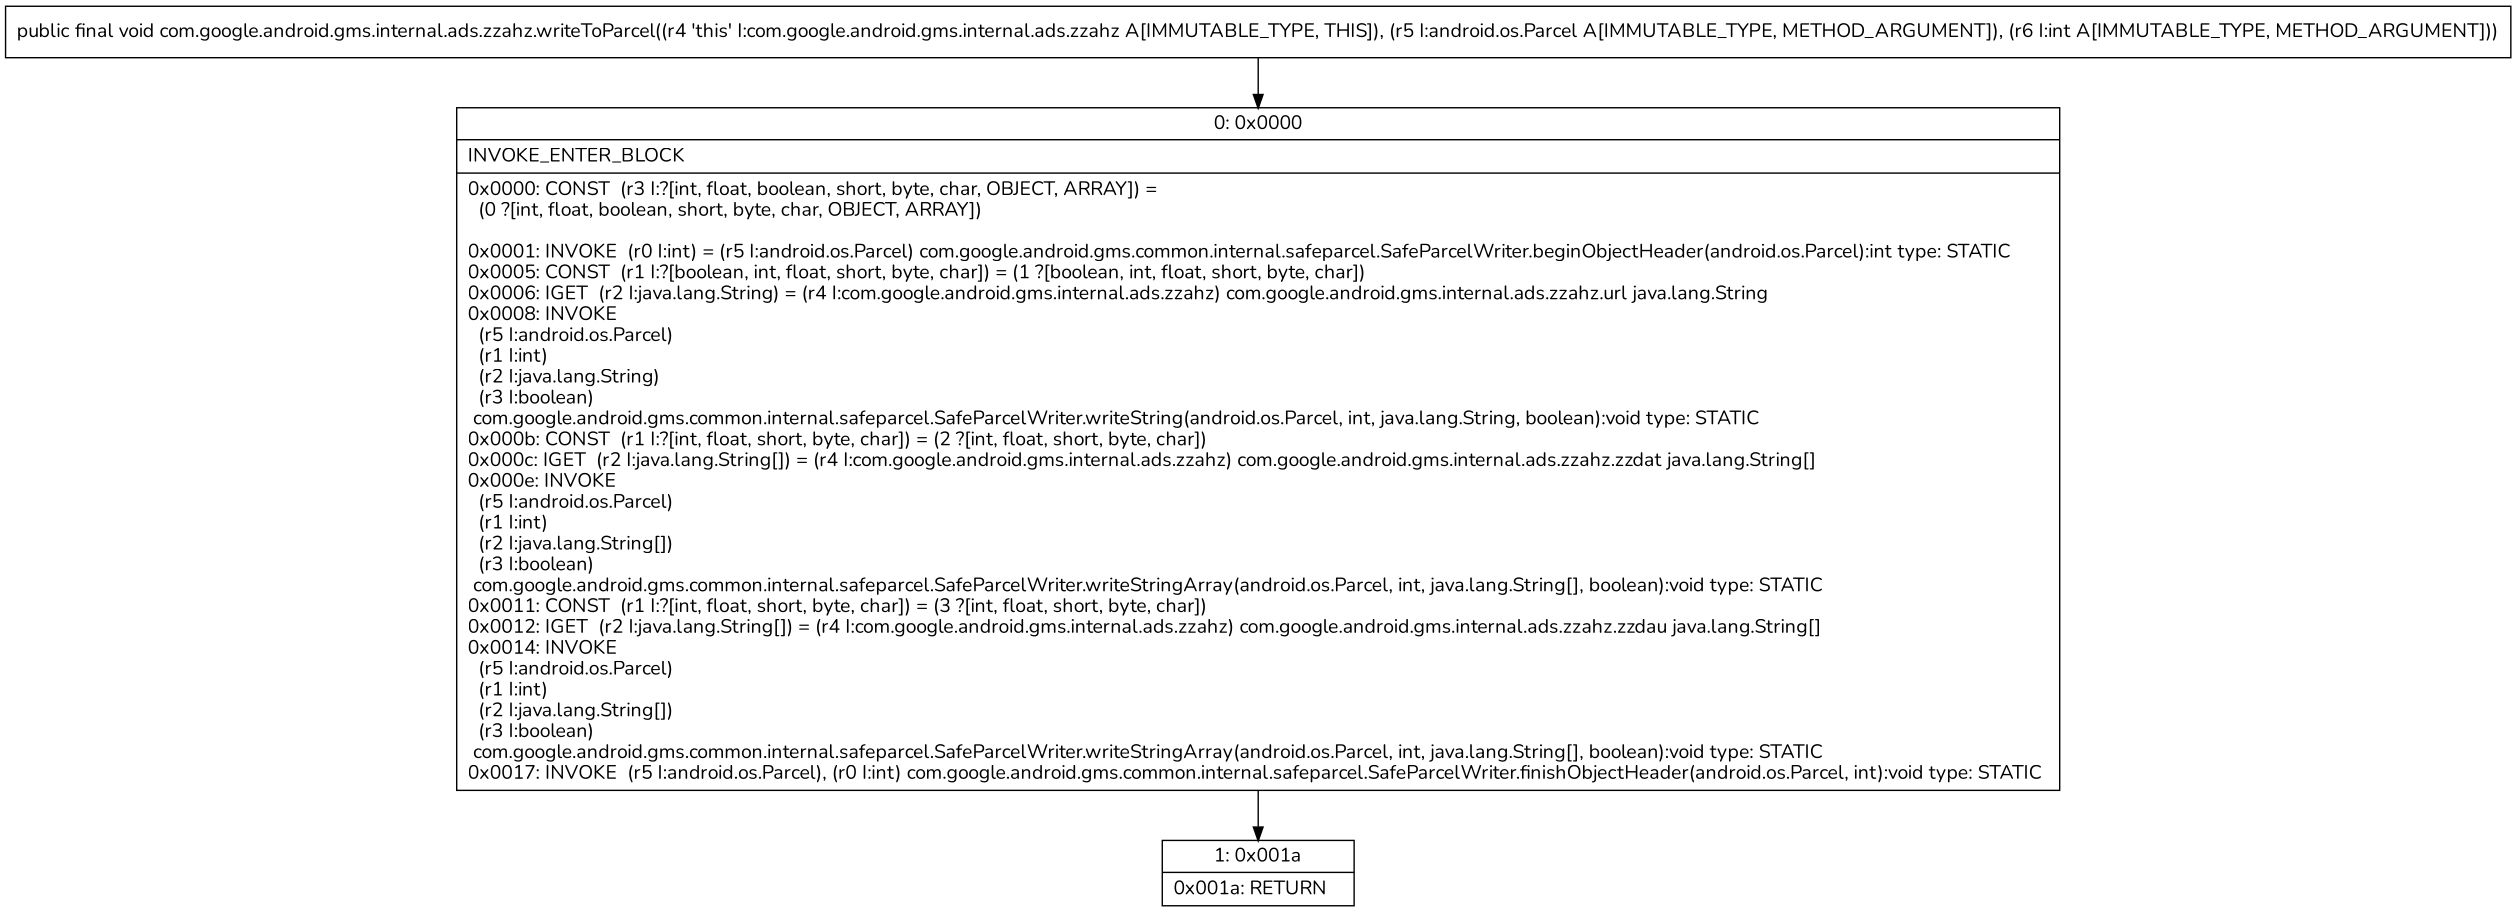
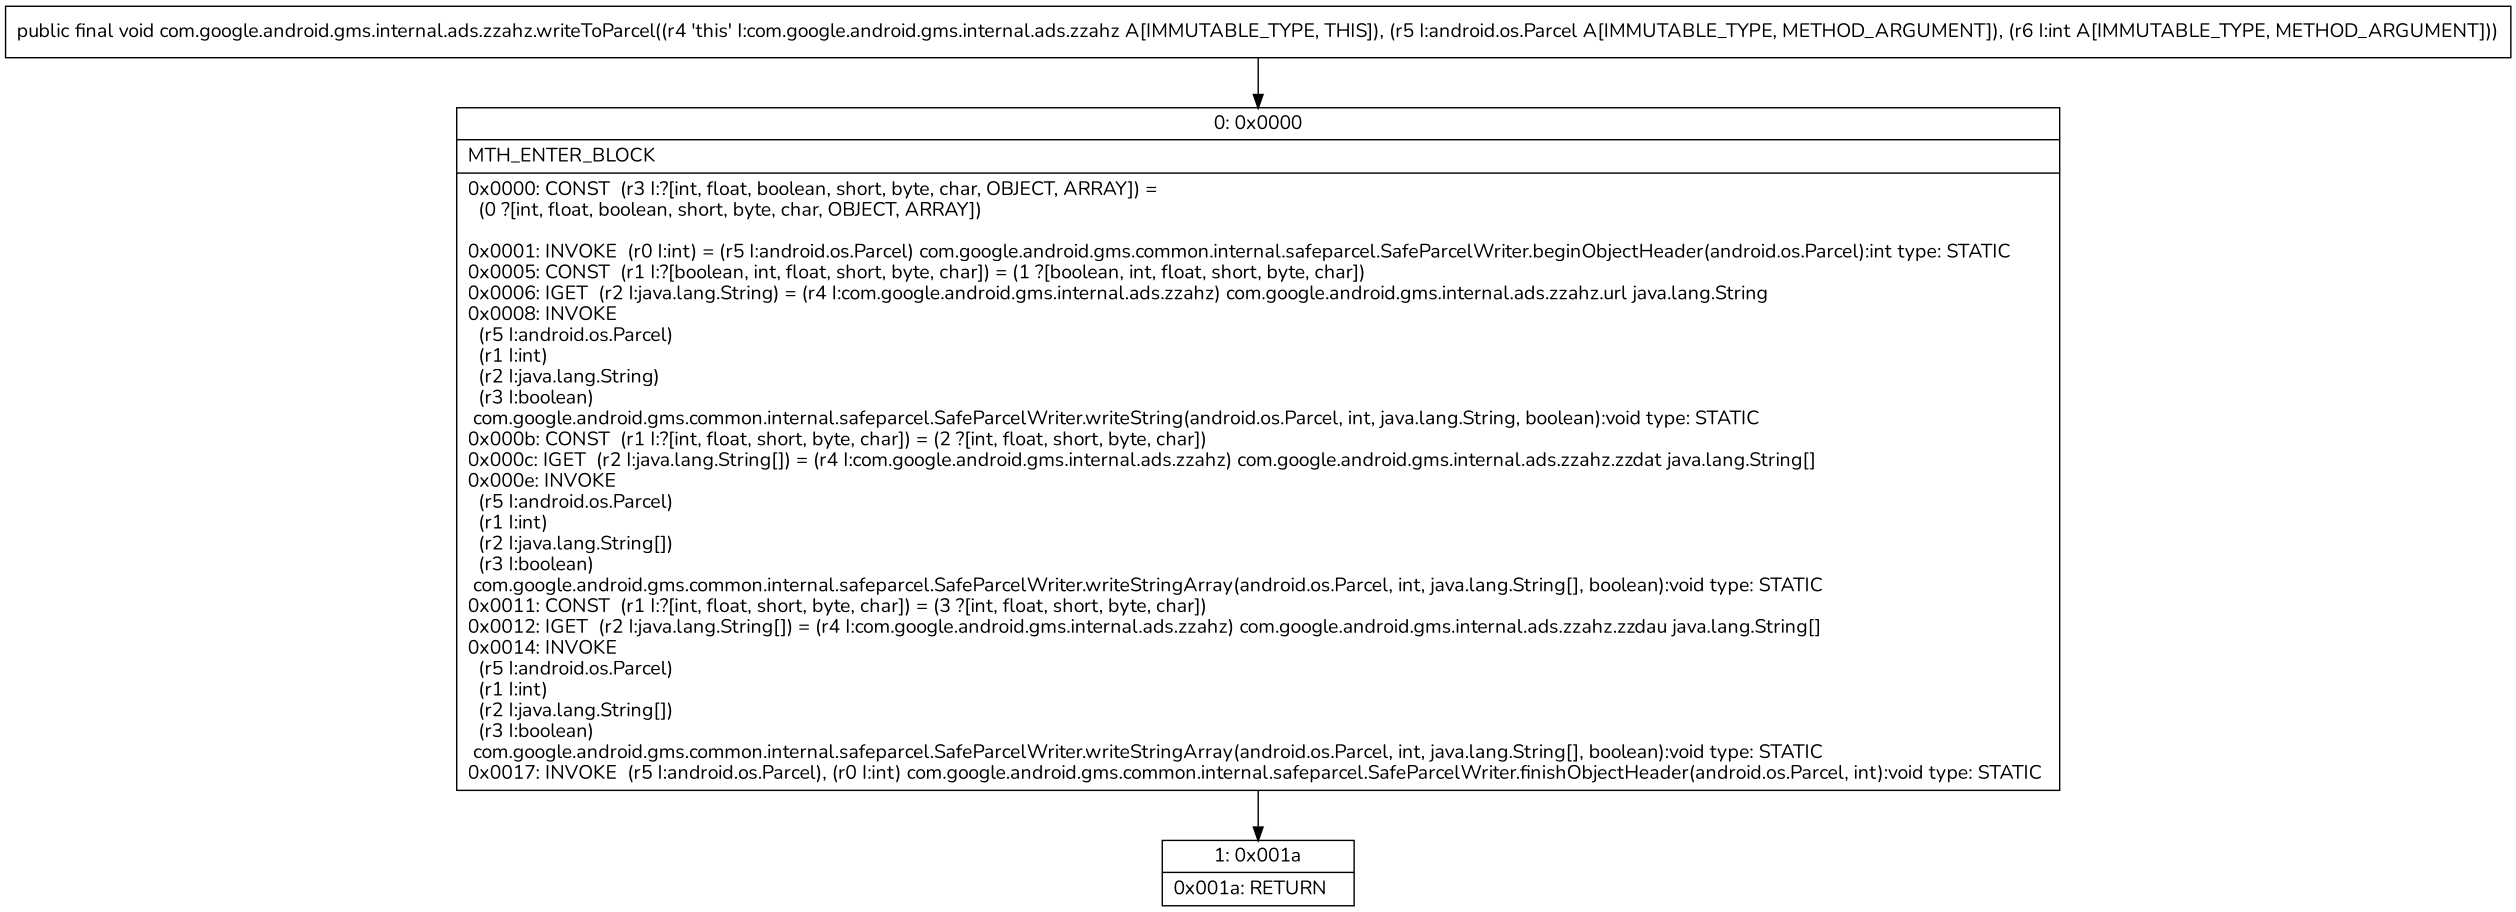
node "0: 0x0000": text "INVOKE_ENTER_BLOCK" -> "MTH_ENTER_BLOCK"
